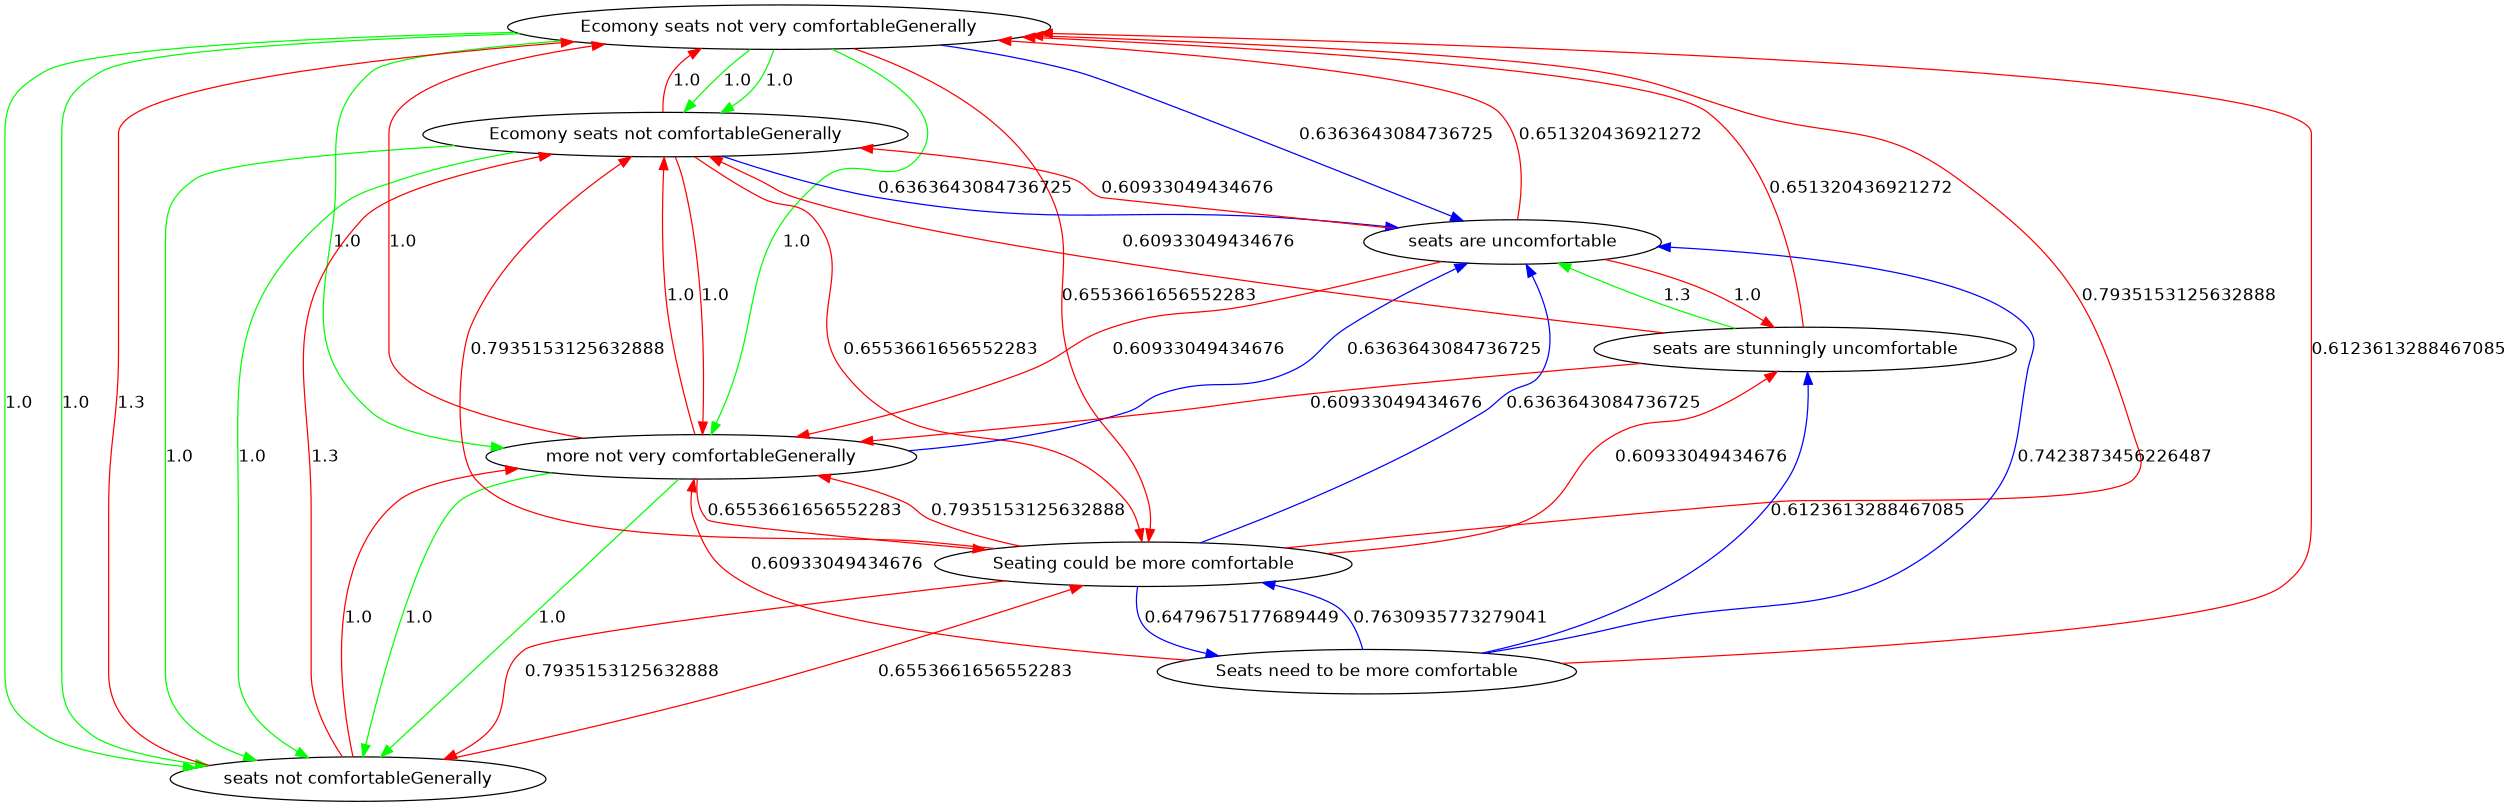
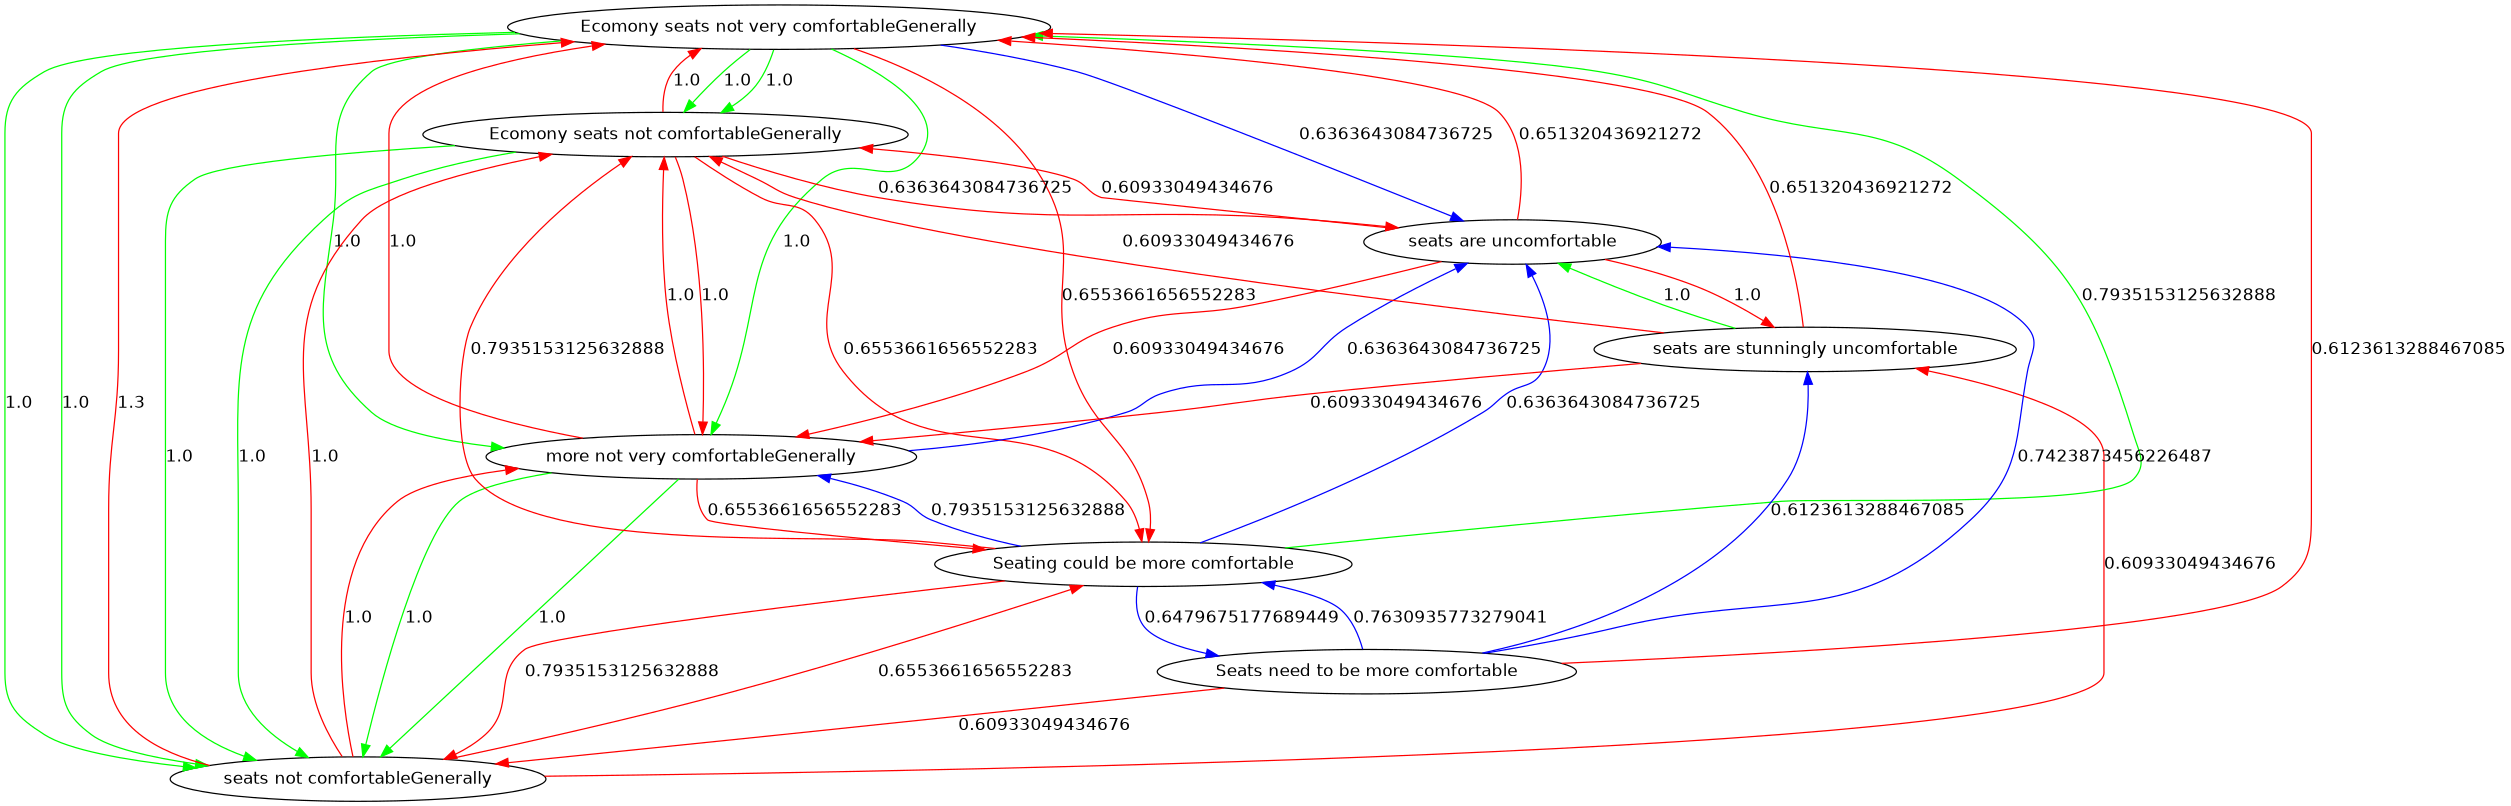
edge "Ecomony seats not comfortableGenerally" -> "seats are uncomfortable": color blue -> red
edge "Seating could be more comfortable" -> "Ecomony seats not very comfortableGenerally": color red -> green
edge "seats are stunningly uncomfortable" -> "seats are uncomfortable": label "1.3" -> "1.0"
edge "seats not comfortableGenerally" -> "Ecomony seats not comfortableGenerally": label "1.3" -> "1.0"
edge "Seating could be more comfortable" -> "seats are stunningly uncomfortable": now "seats not comfortableGenerally" -> "seats are stunningly uncomfortable"
edge "Seating could be more comfortable" -> "more not very comfortableGenerally": color red -> blue
edge "Seats need to be more comfortable" -> "more not very comfortableGenerally": now "Seats need to be more comfortable" -> "seats not comfortableGenerally"
